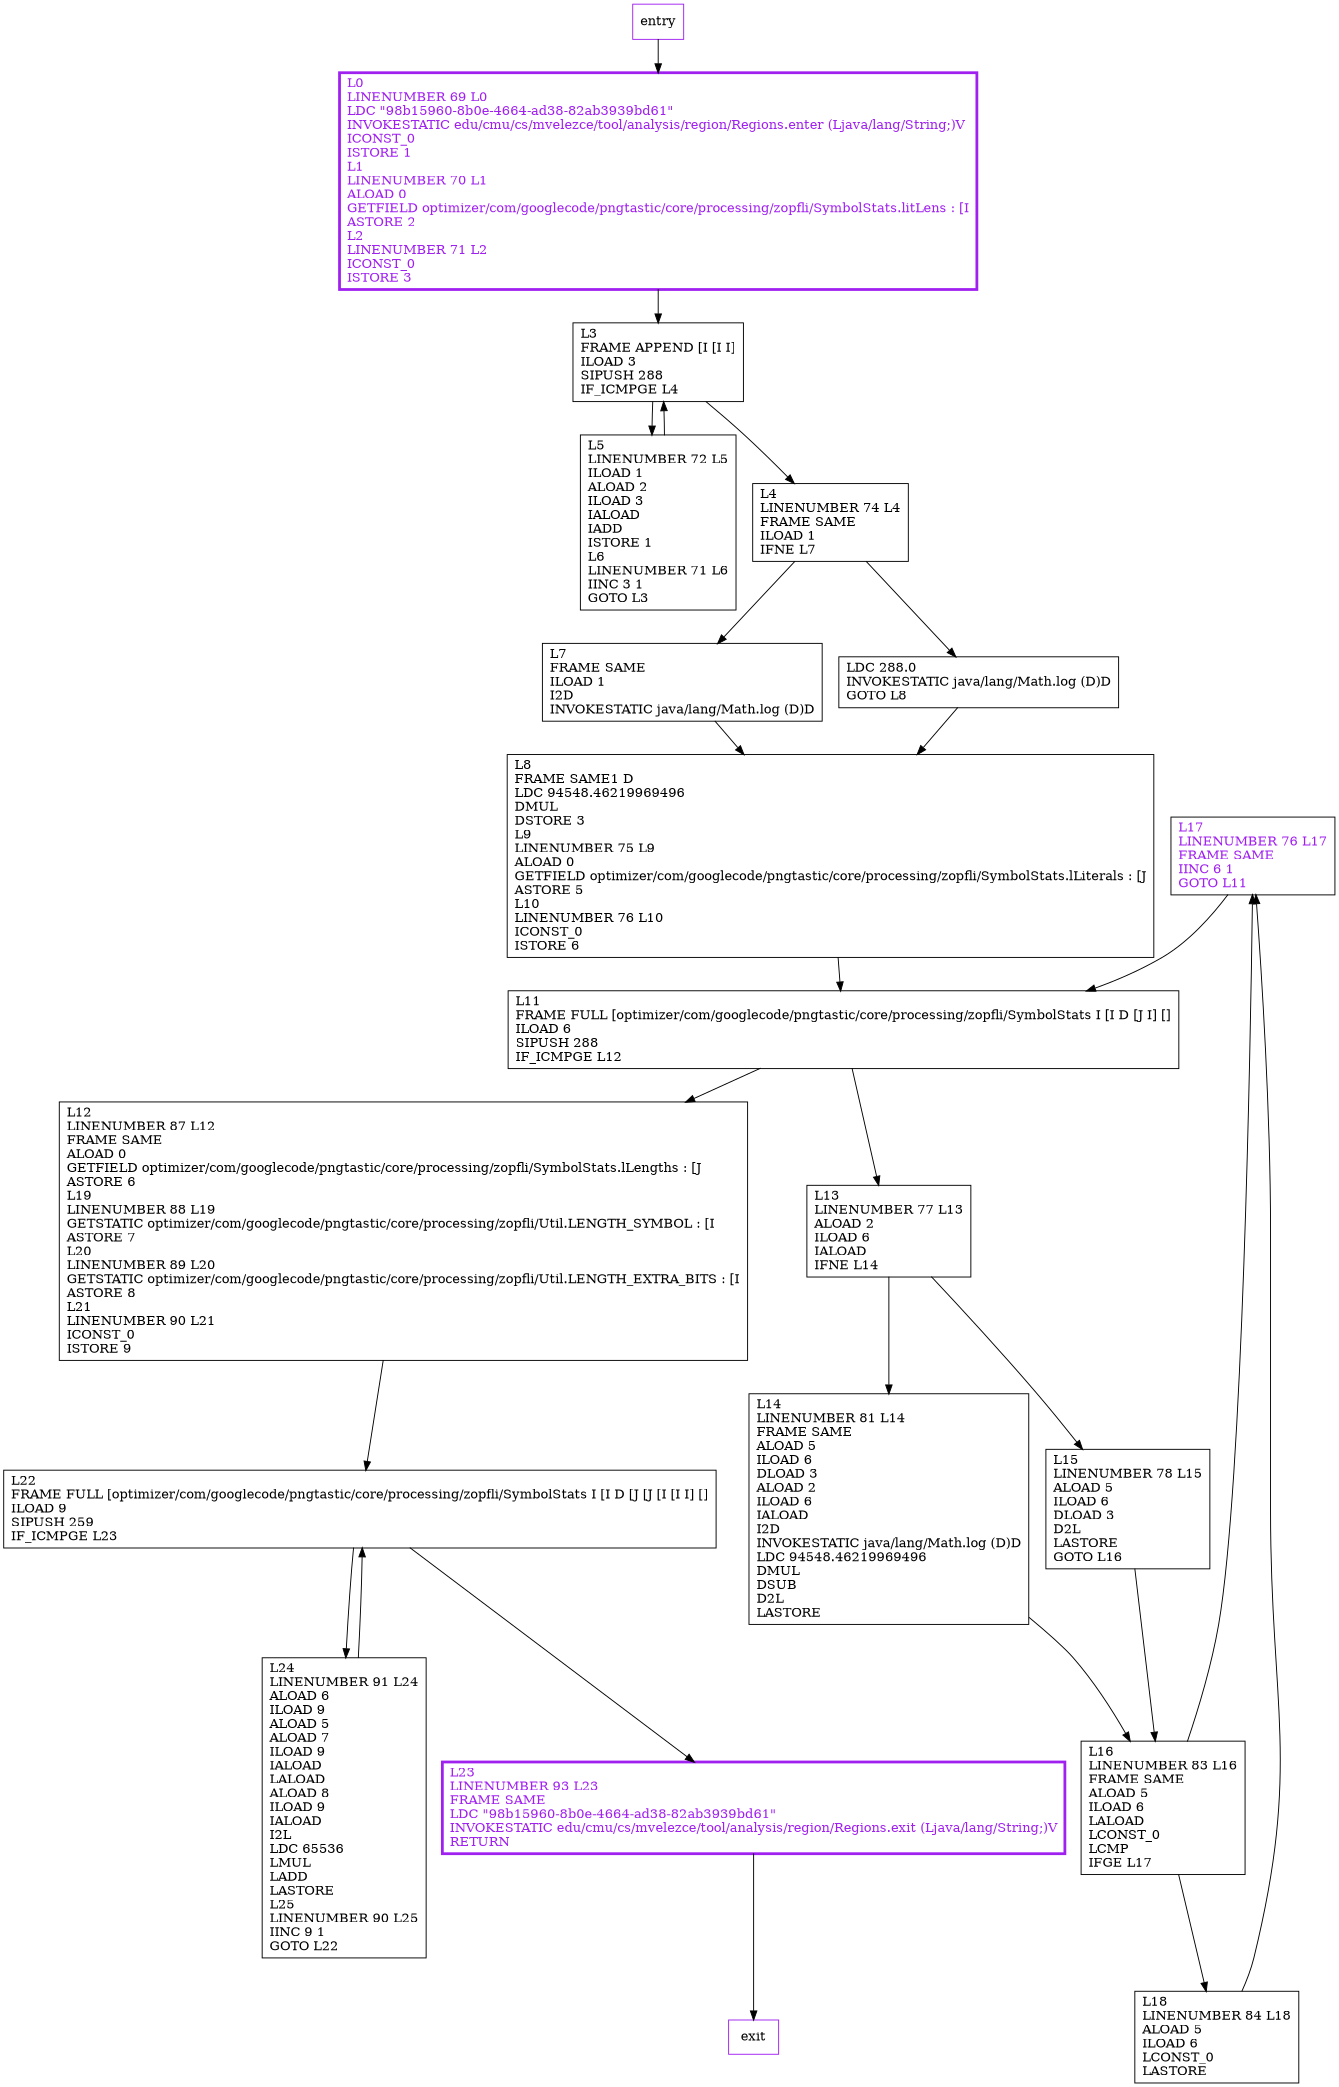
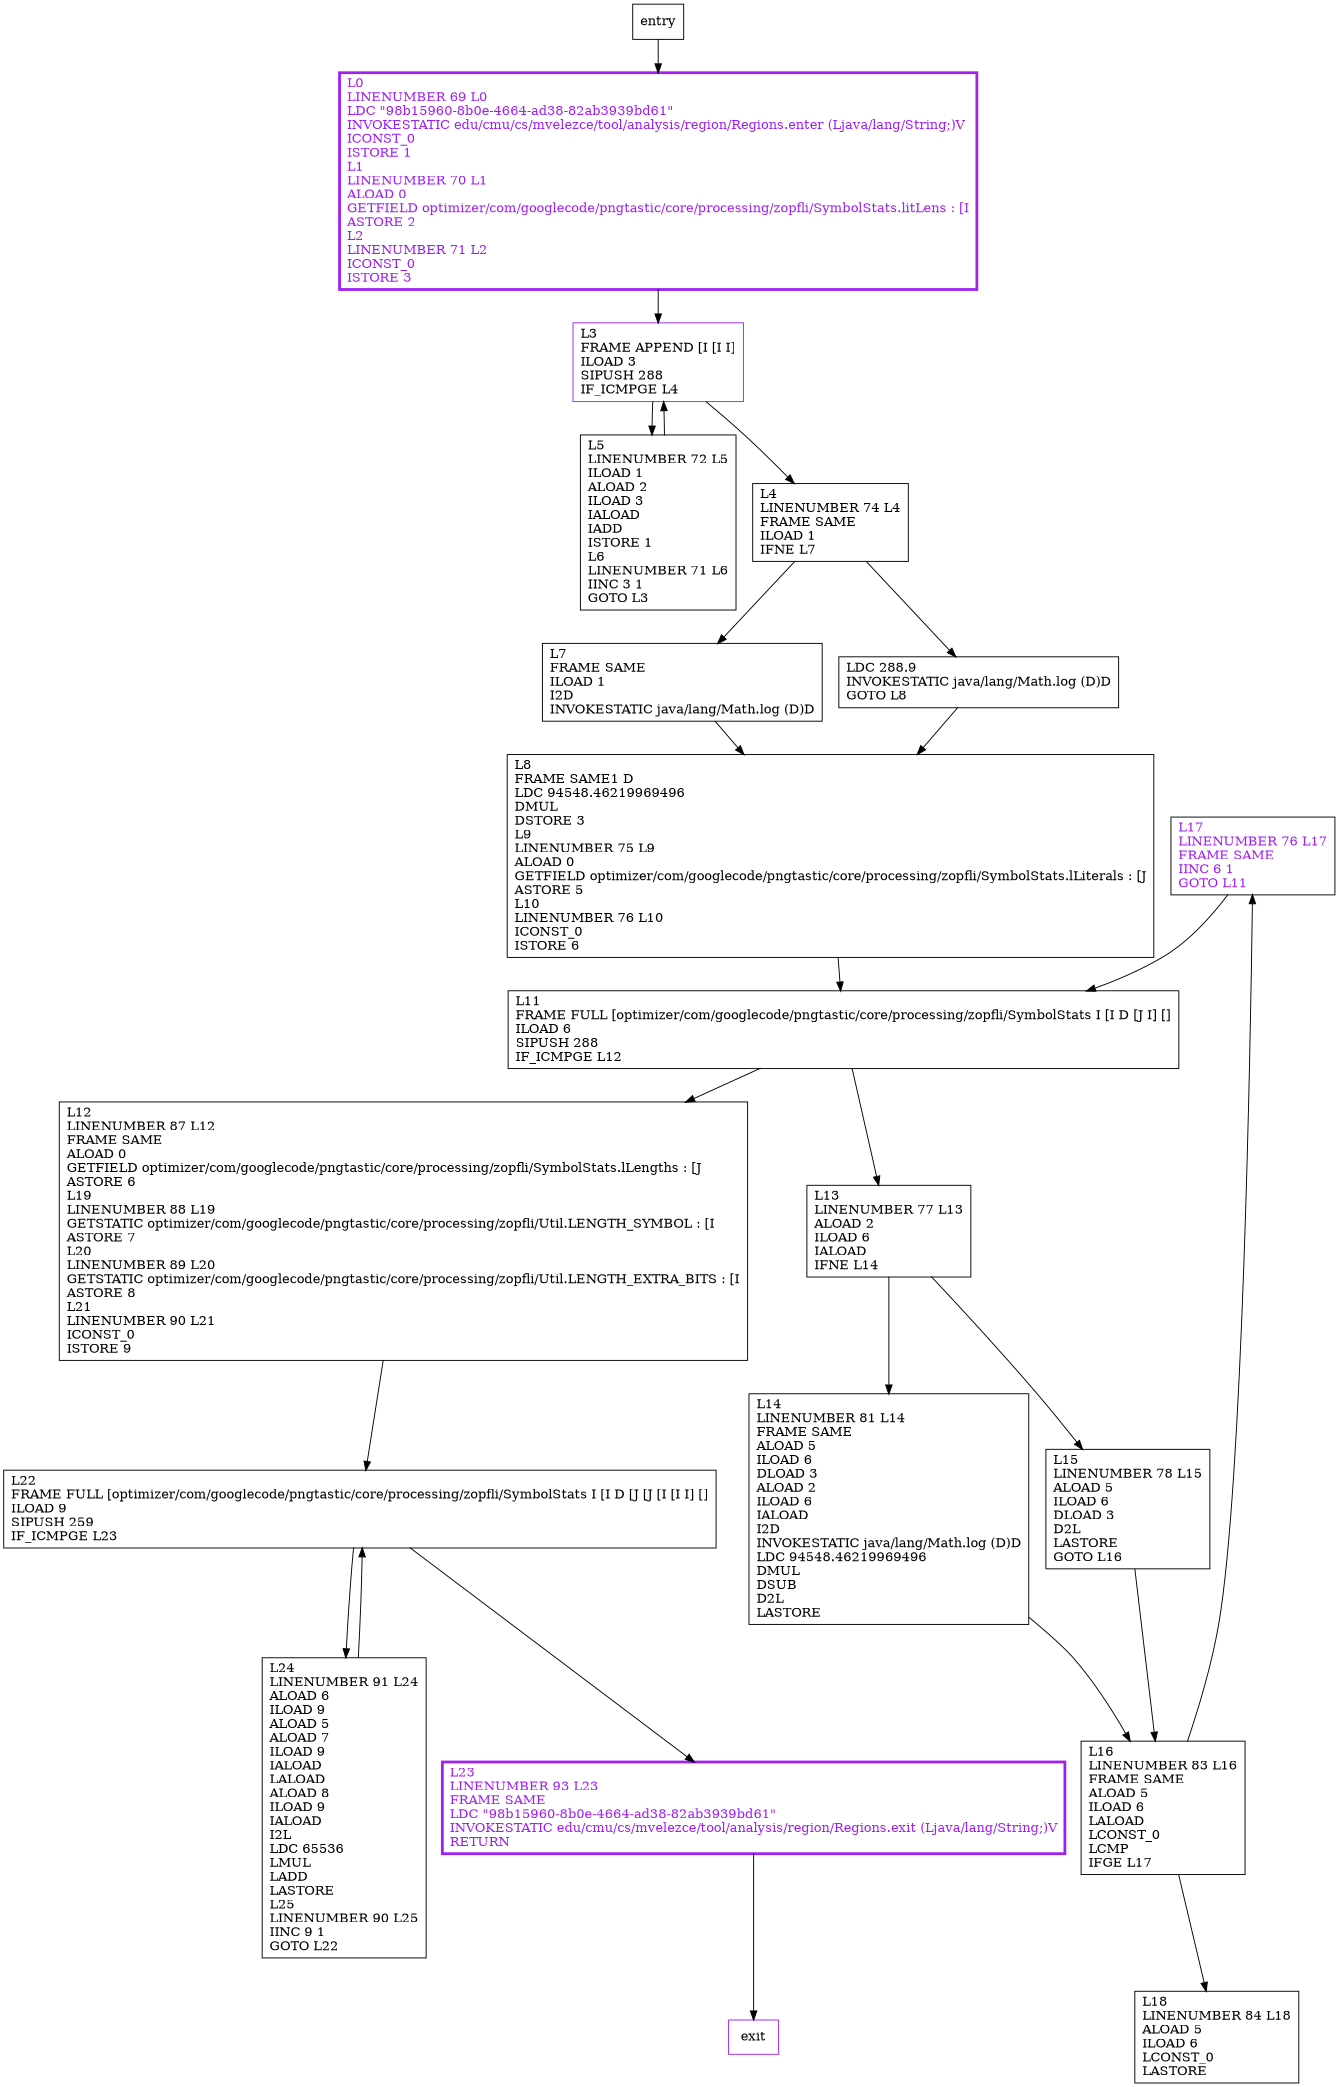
node "entry": color purple -> black
node "L3 FRAME APPEND [I [I I] ILOAD 3 SIPUSH 288 IF_ICMPGE L4": color black -> purple
node "LDC 288.0 INVOKESTATIC java/lang/Math.log (D)D GOTO L8": label "LDC 288.0 INVOKESTATIC java/lang/Math.log (D)D GOTO L8" -> "LDC 288.9 INVOKESTATIC java/lang/Math.log (D)D GOTO L8"
edge "L18 LINENUMBER 84 L18 ALOAD 5 ILOAD 6 LCONST_0 LASTORE" -> "L17 LINENUMBER 76 L17 FRAME SAME IINC 6 1 GOTO L11": removed
